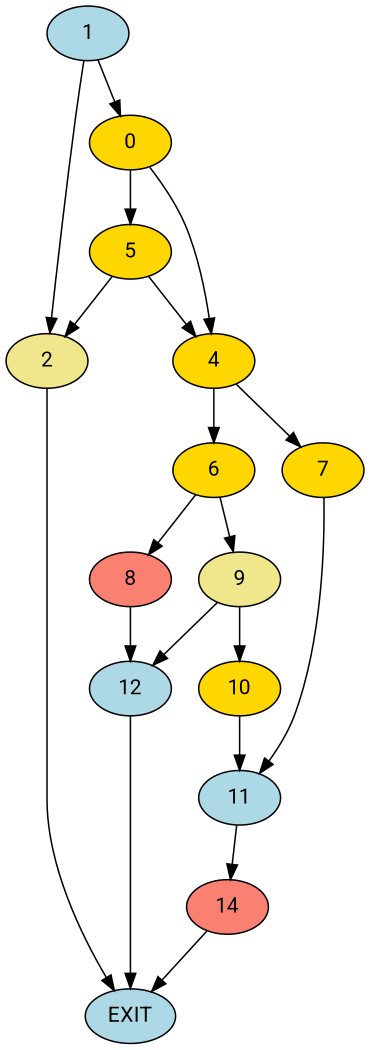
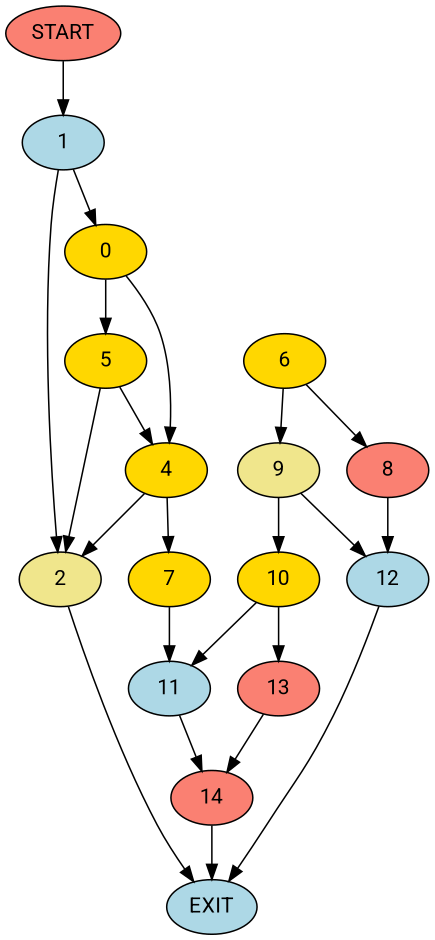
node "START": added
edge "4" -> "6": now "4" -> "2"
node "13": added
